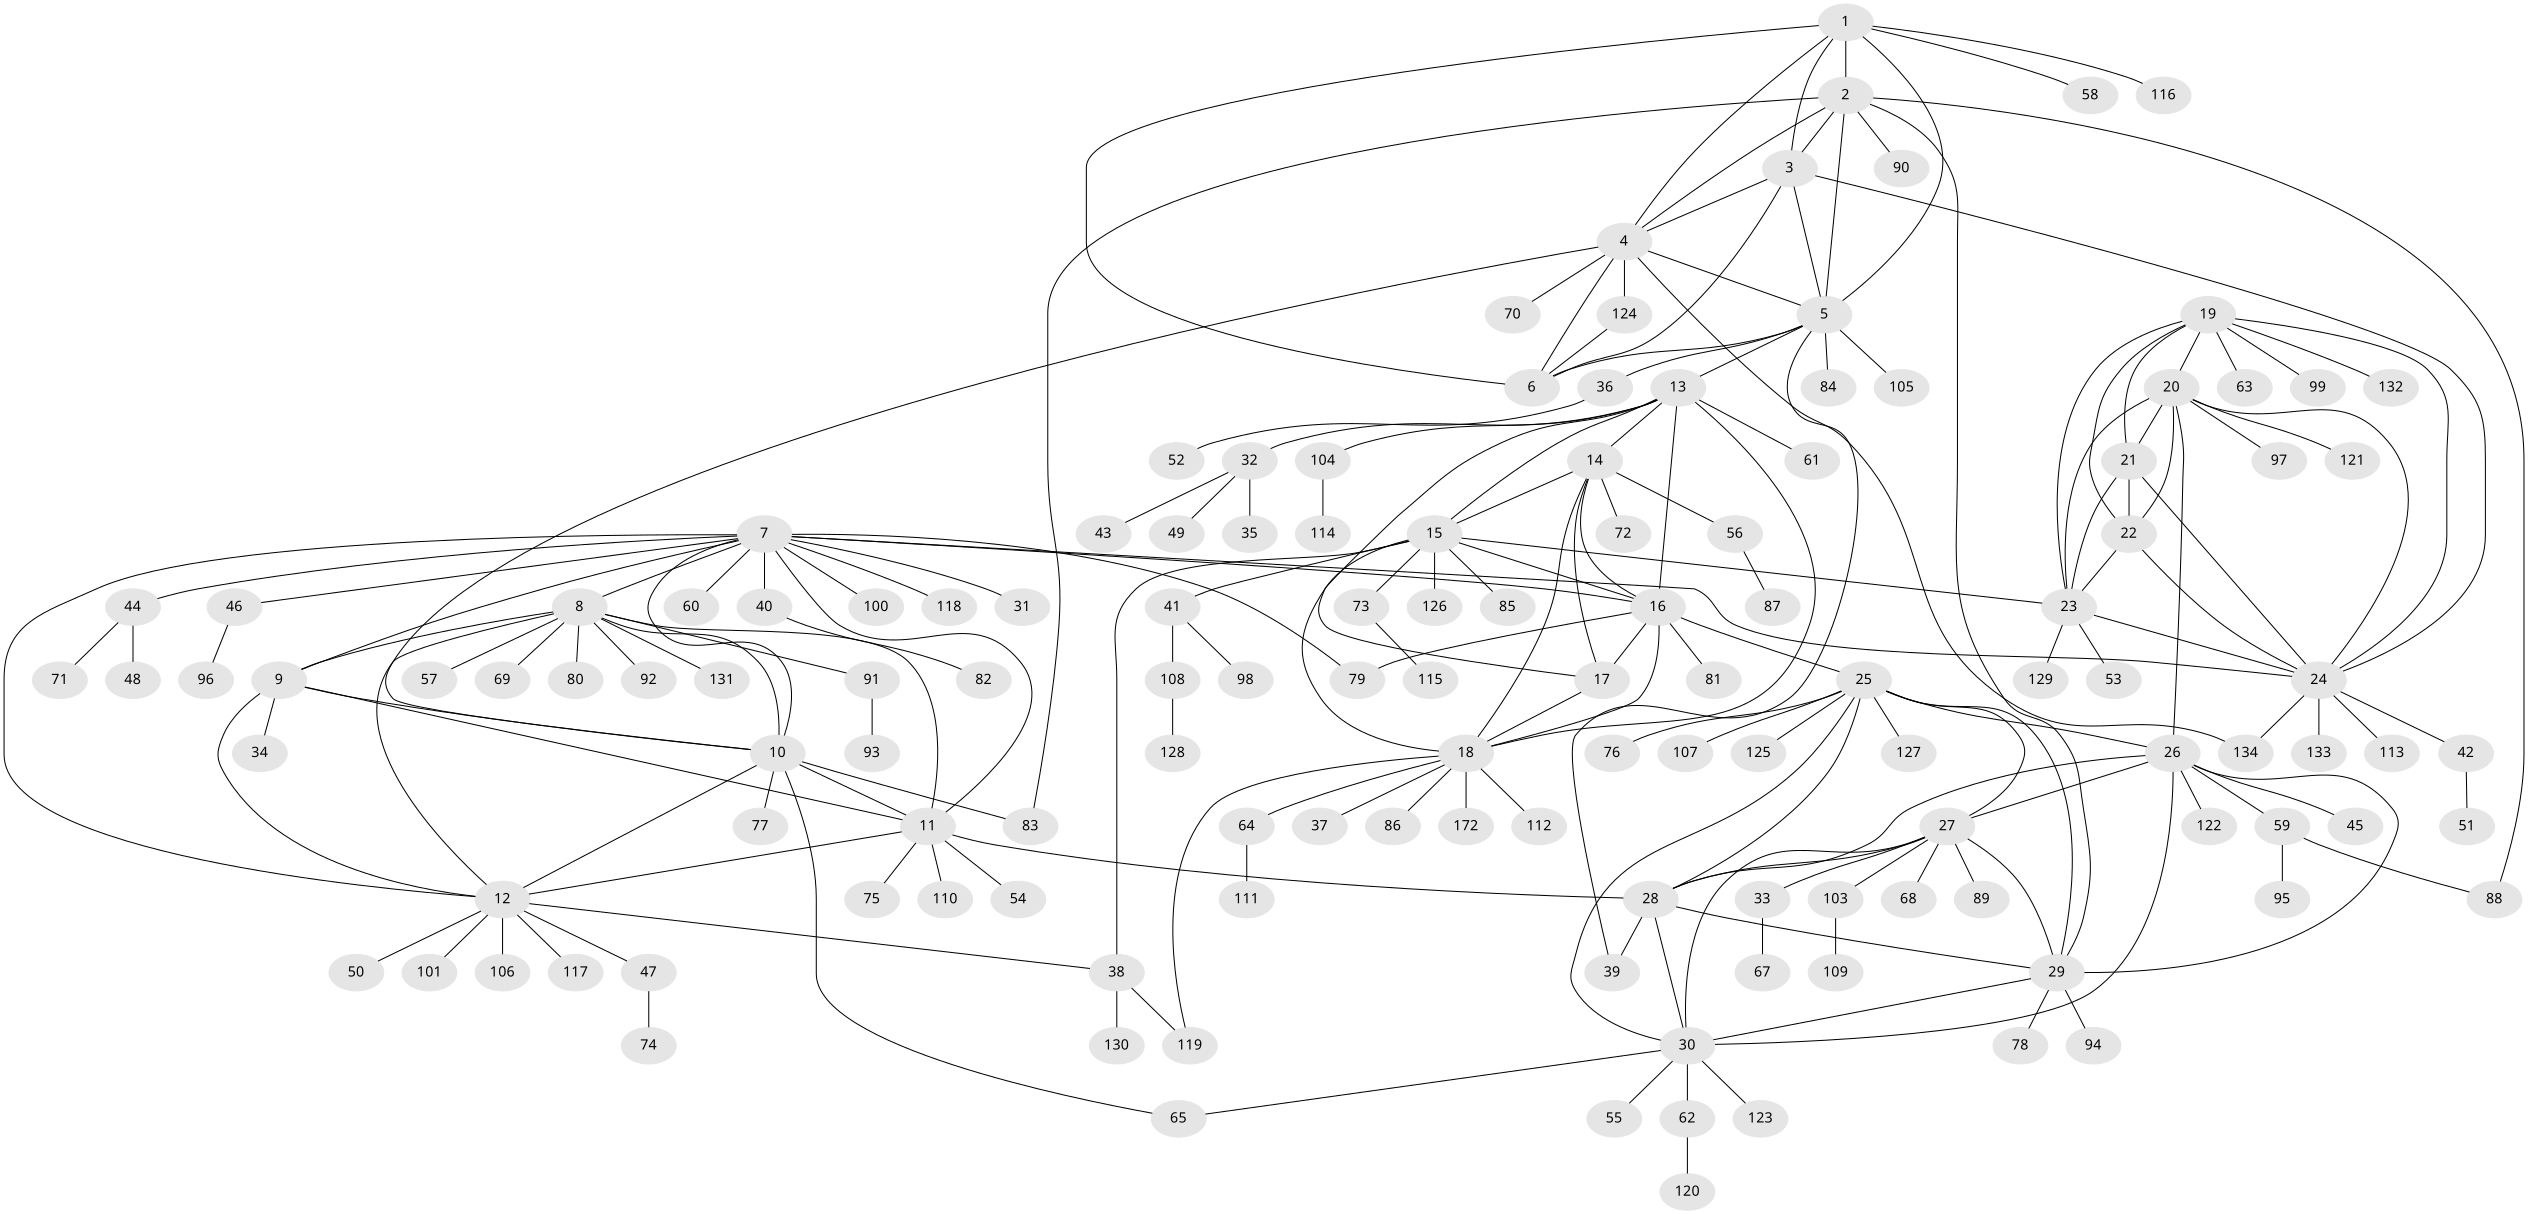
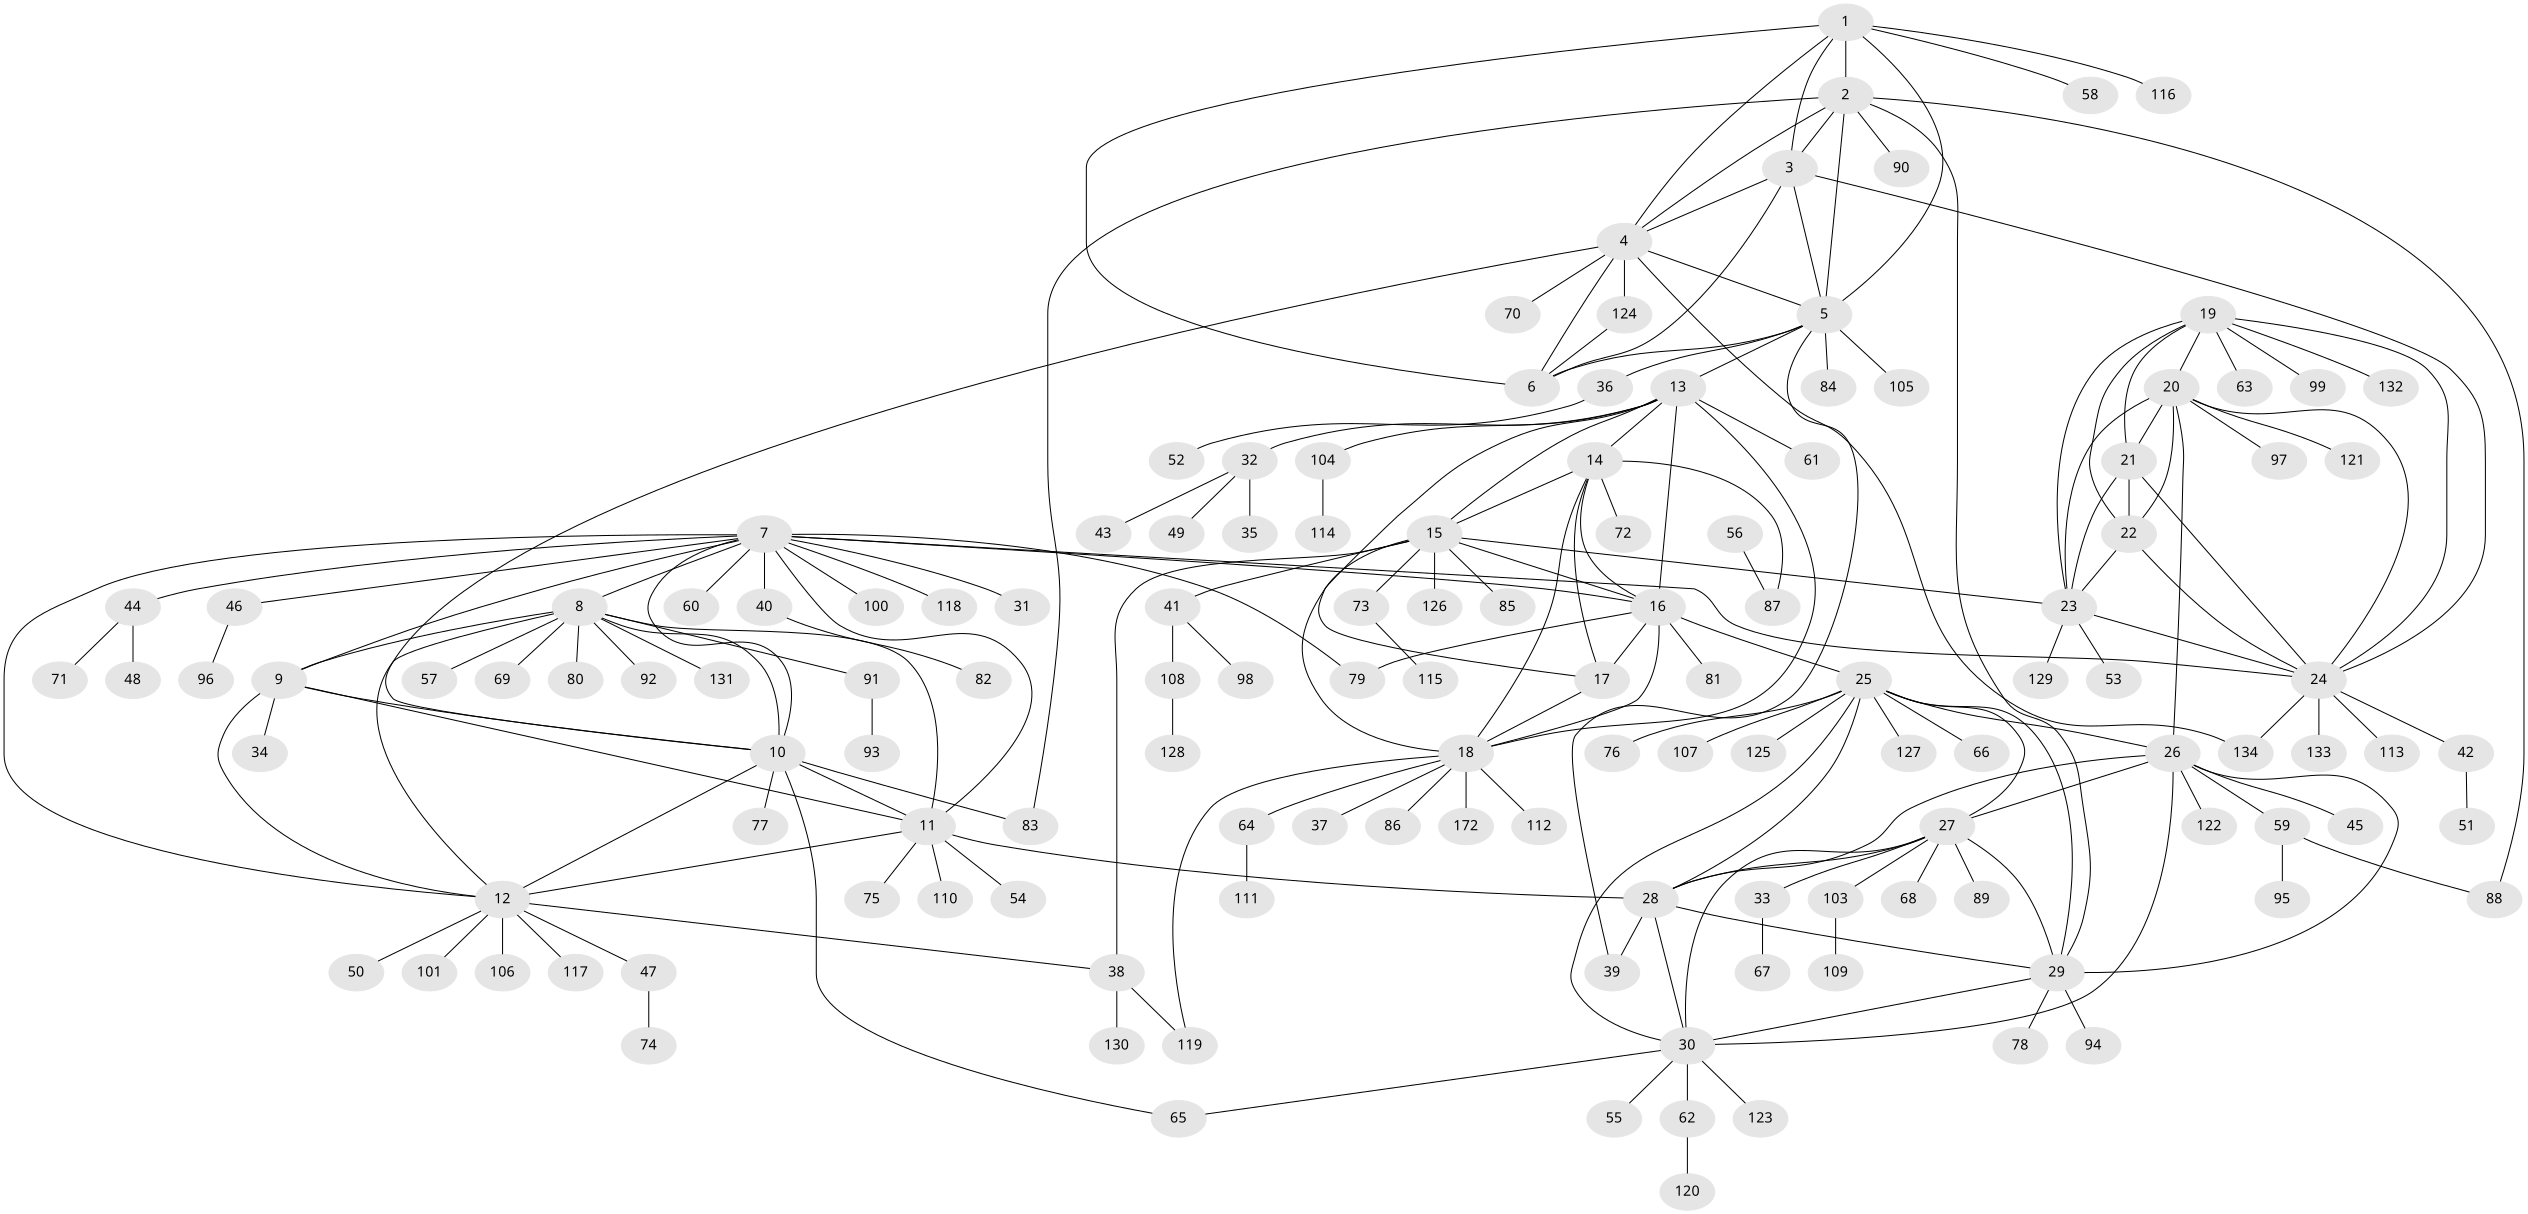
edge "14" -- "56": now "14" -- "87"
node "66": added
